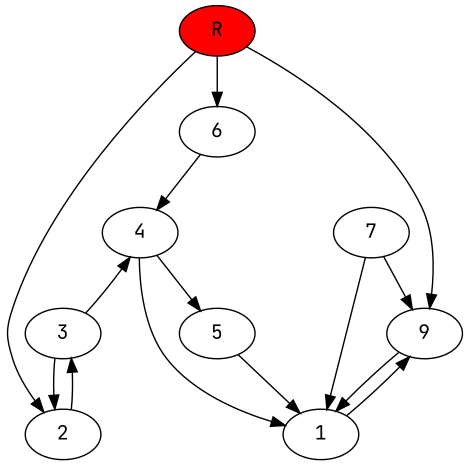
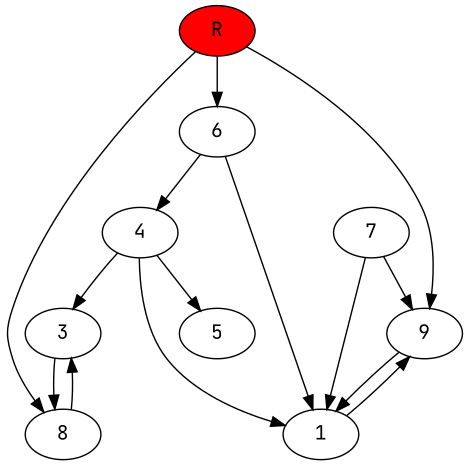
edge "3" -> "4": reversed
edge "5" -> "1": now "6" -> "1"
node "2": label "2" -> "8"
